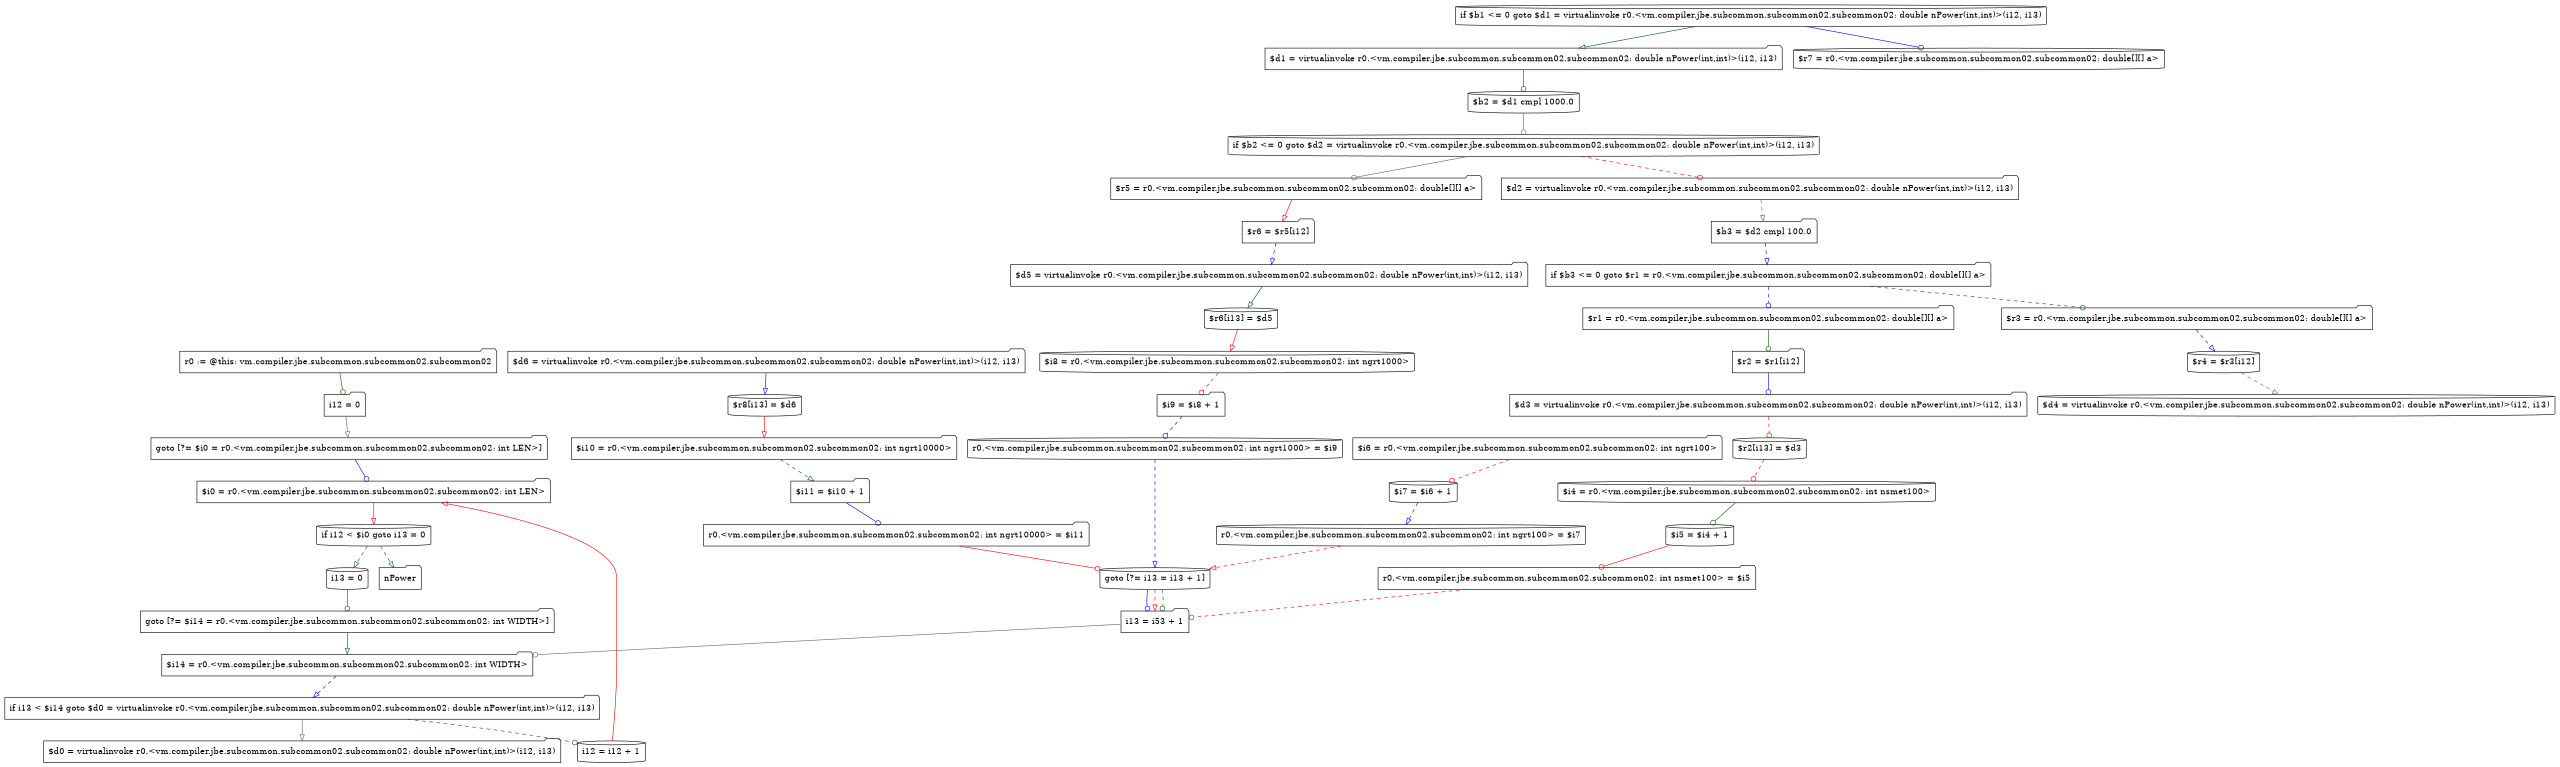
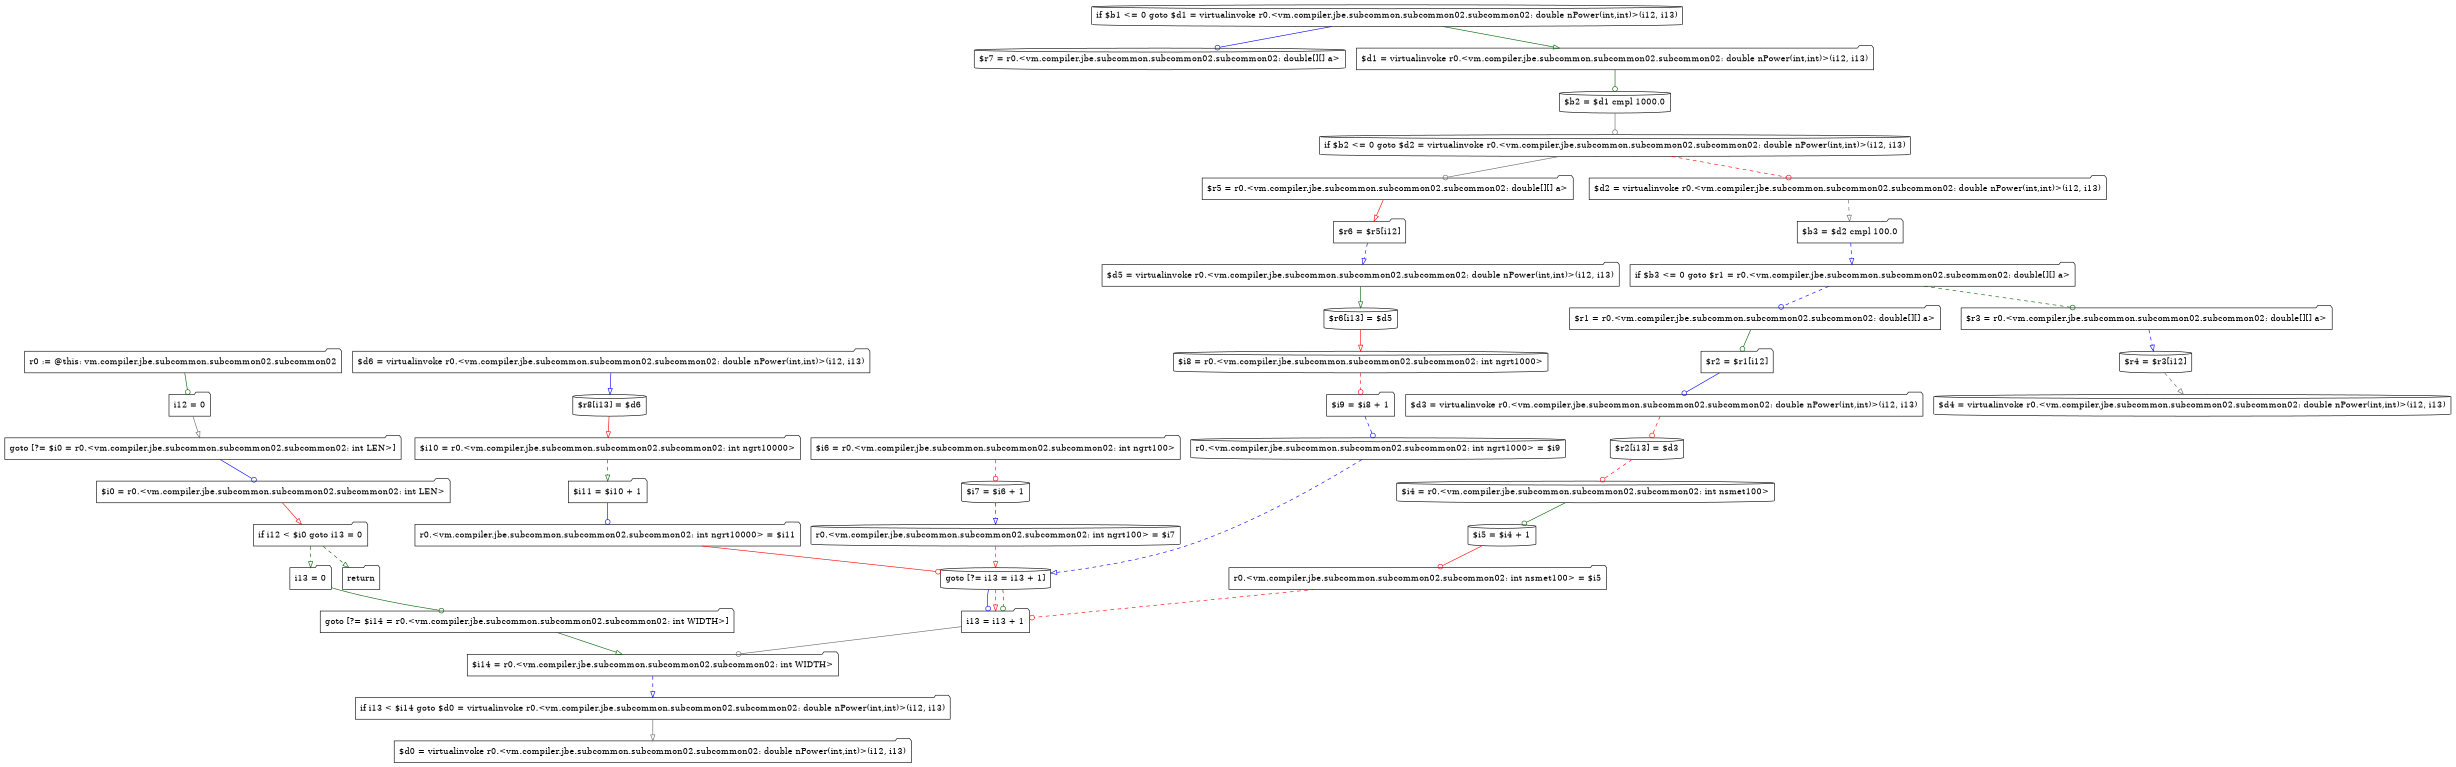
node "if i12 < $i0 goto i13 = 0": shape cylinder -> folder
node "i13 = 0": shape cylinder -> folder
node "nPower": label "nPower" -> "return"
node "i13 = i53 + 1": label "i13 = i53 + 1" -> "i13 = i13 + 1"
node "i12 = i12 + 1": removed
